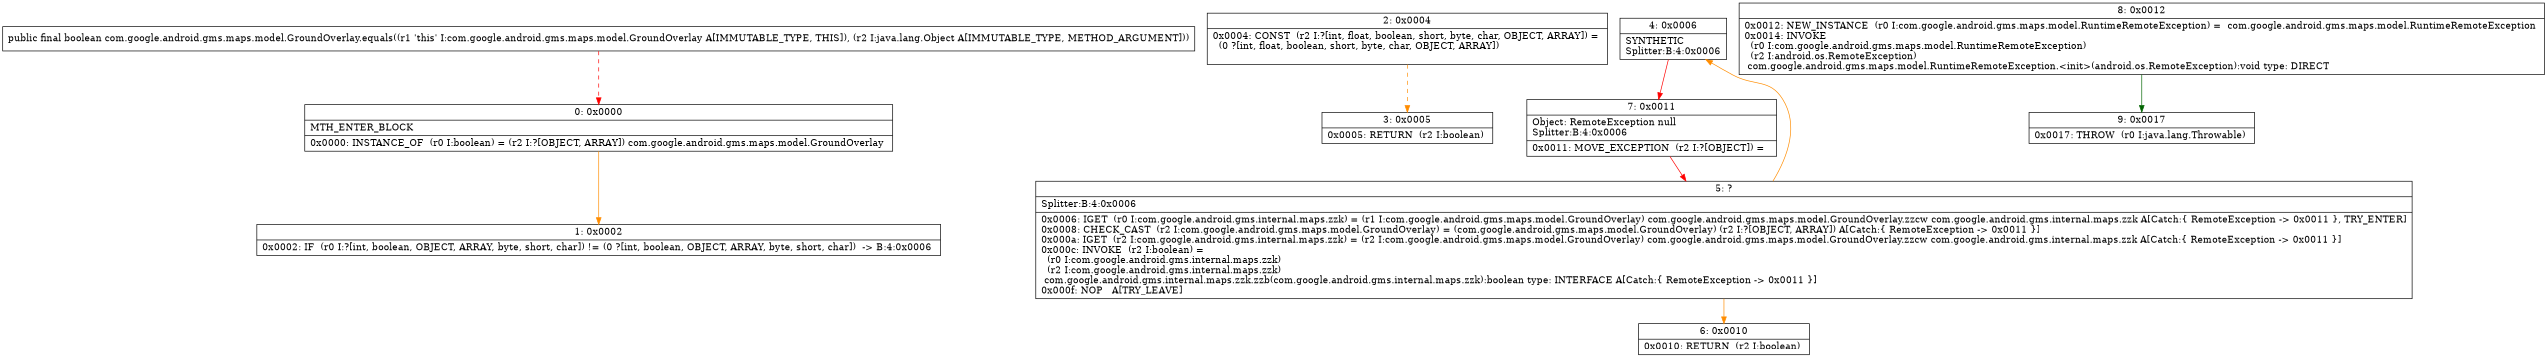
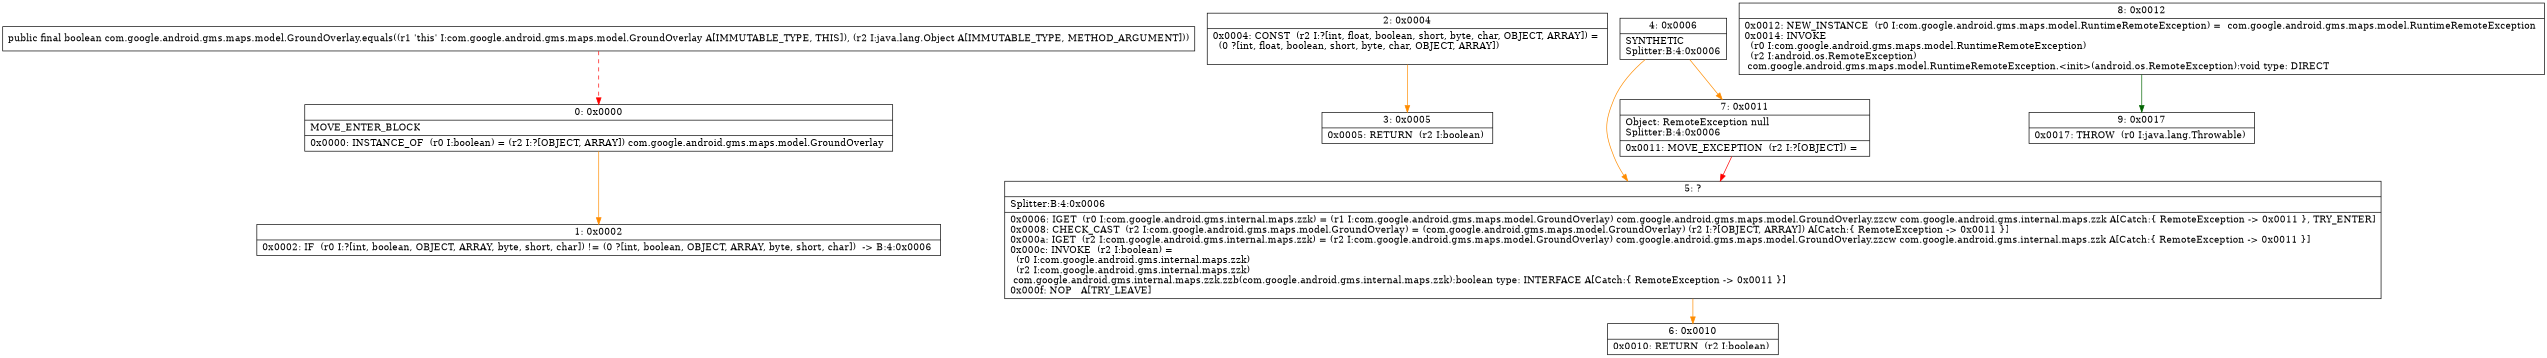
edge "4: 0x0006" -> "7: 0x0011": color red -> darkorange
edge "2: 0x0004" -> "3: 0x0005": style dashed -> solid
edge "5: ?" -> "4: 0x0006": reversed
node "0: 0x0000": text "MTH_ENTER_BLOCK" -> "MOVE_ENTER_BLOCK"
